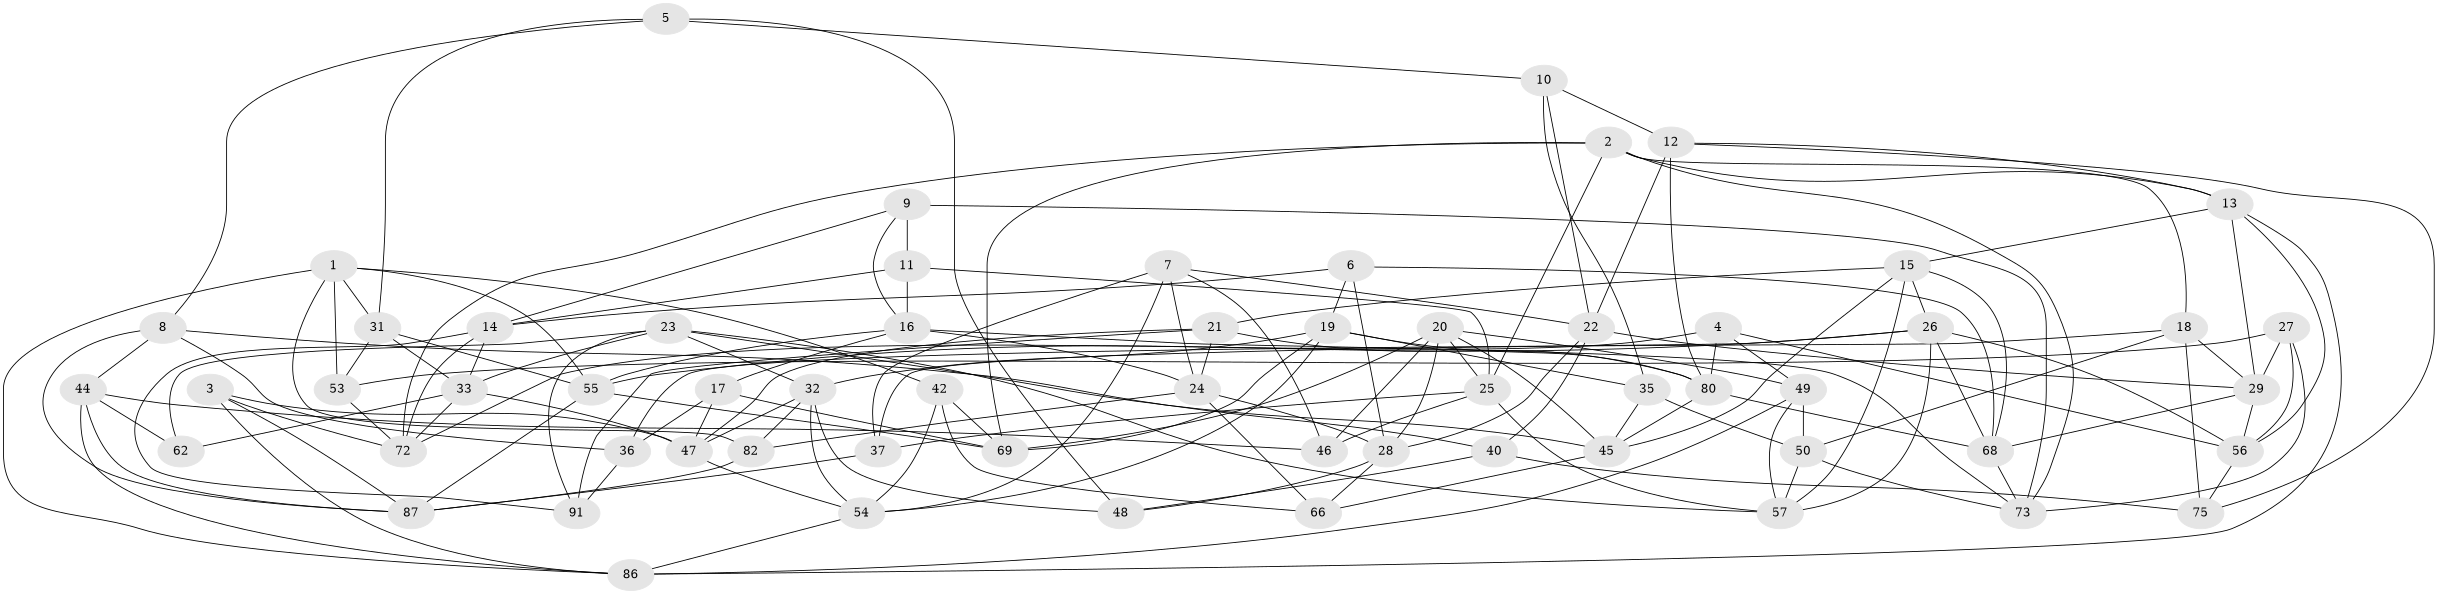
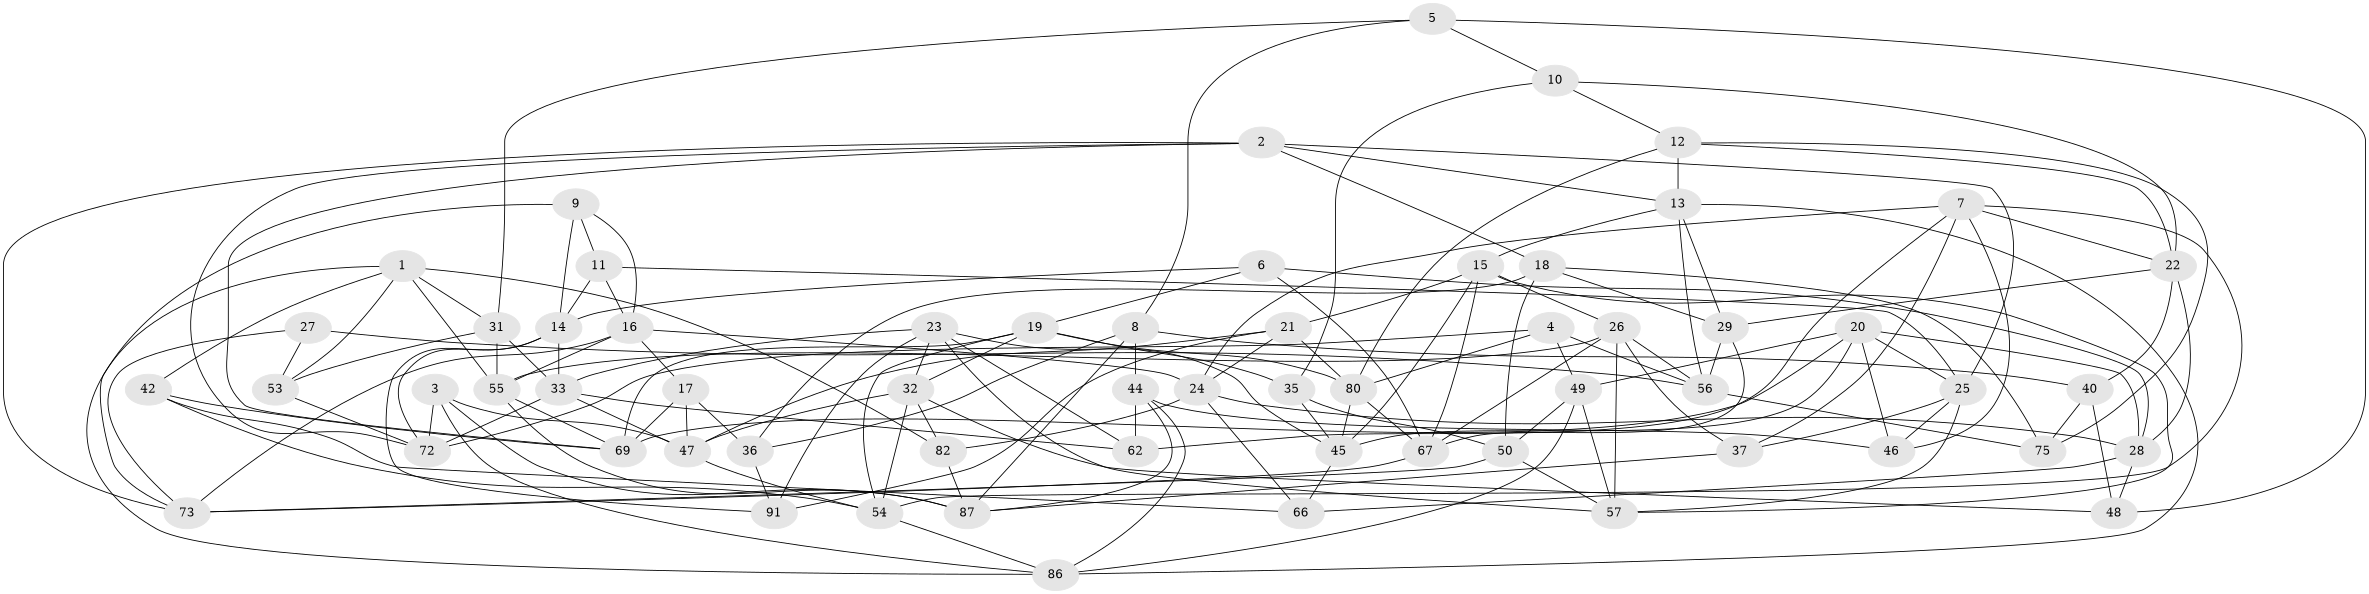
edge "27" -- "29": removed
edge "7" -- "62": added
node "68": label "68" -> "67"
